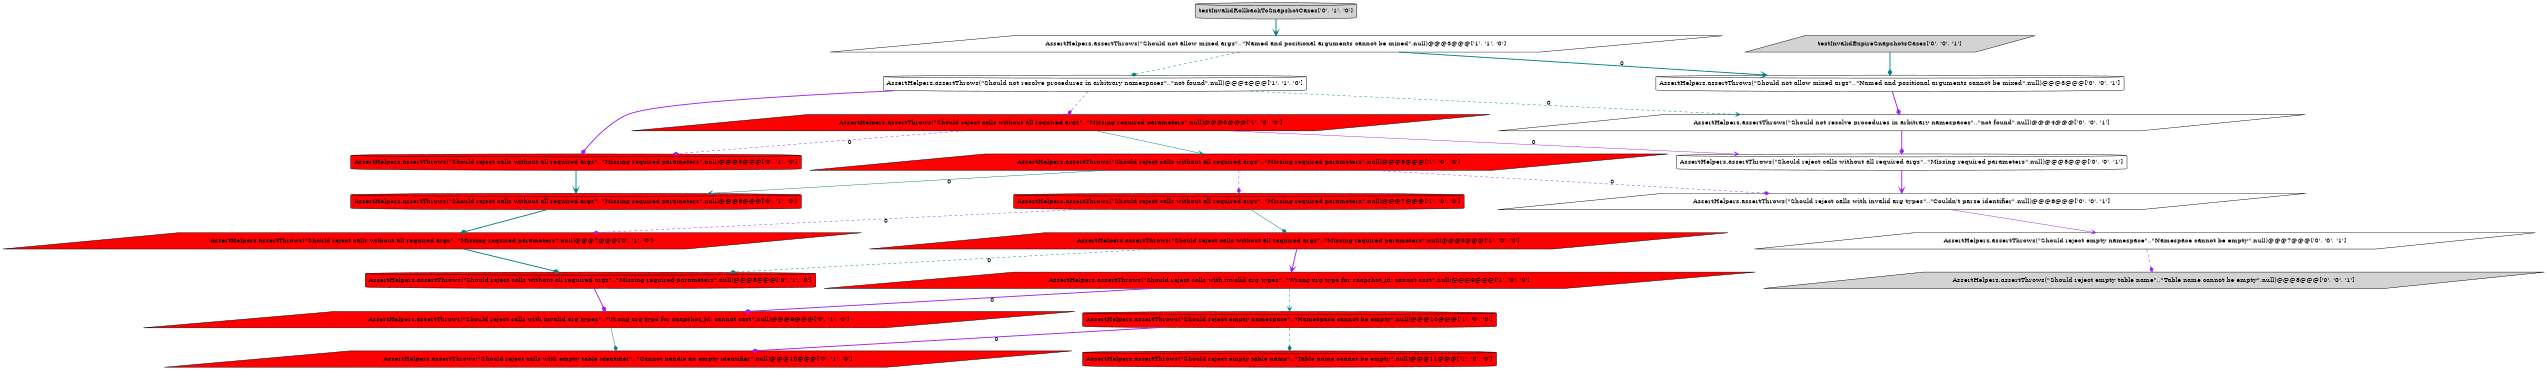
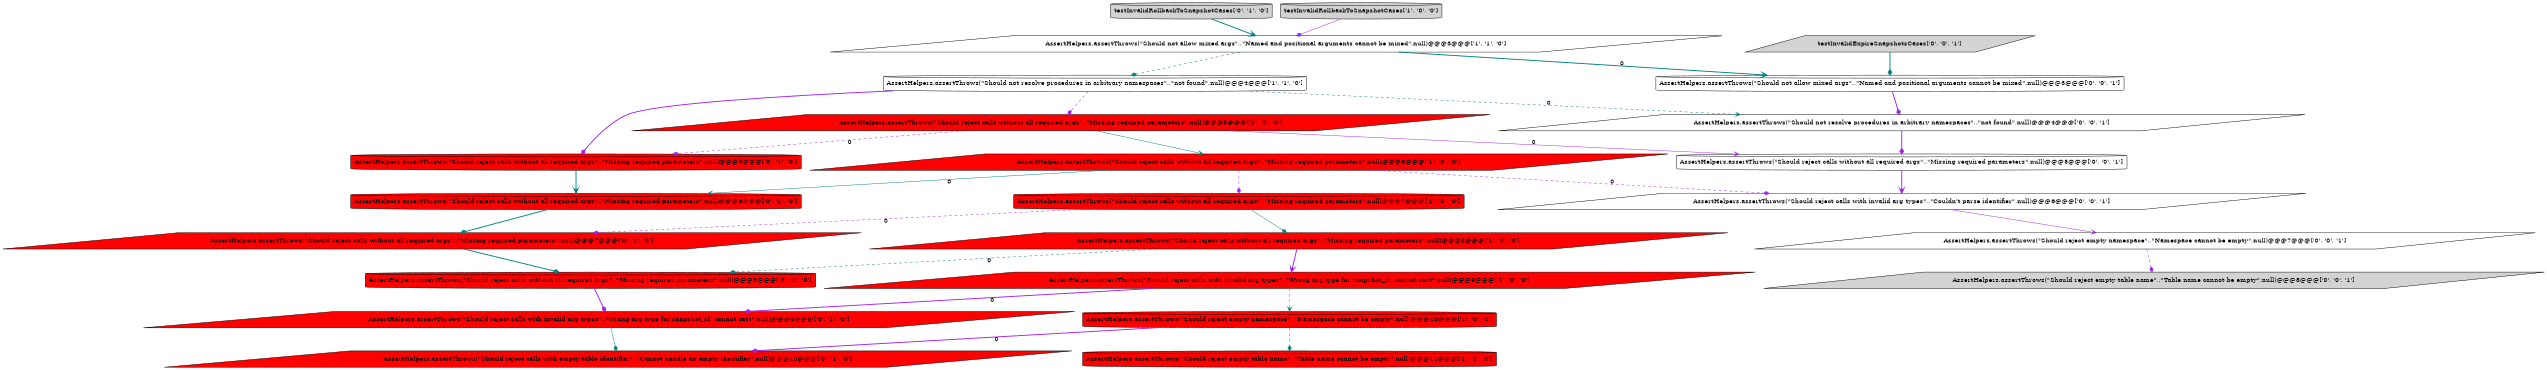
node "testInvalidRollbackToSnapshotCases['1', '0', '0']": added
